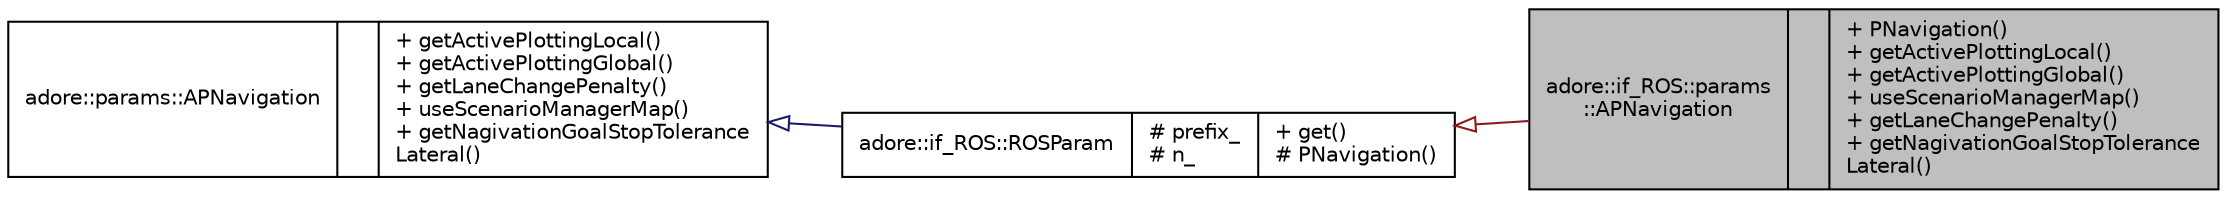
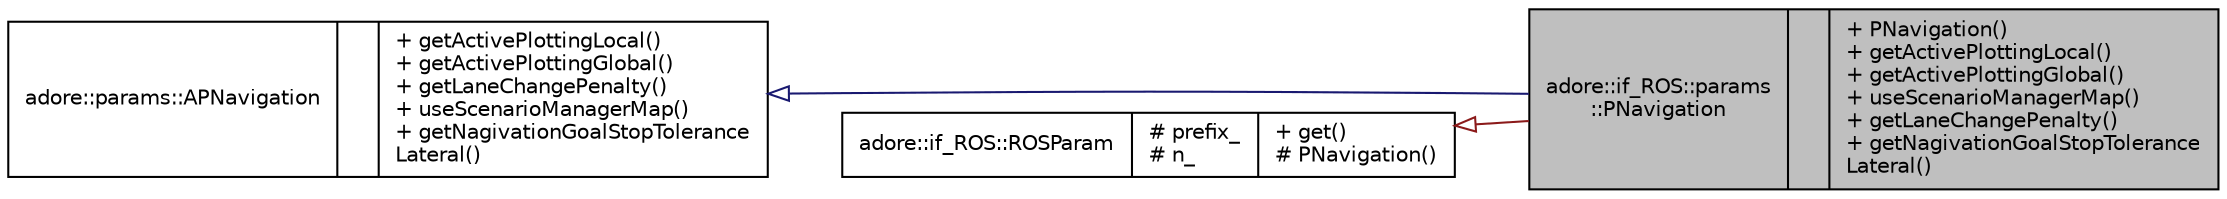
node "adore::if_ROS::params": text "::APNavigation" -> "::PNavigation"
edge "adore::if_ROS::ROSParam" -> "adore::params::APNavigation": now "adore::if_ROS::params" -> "adore::params::APNavigation"
